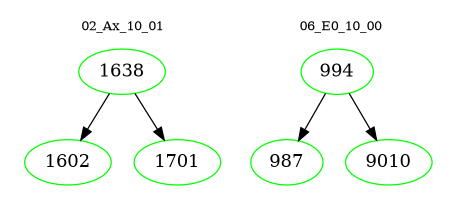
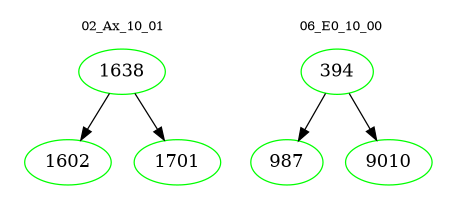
node "994": label "994" -> "394"
